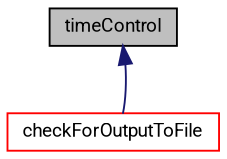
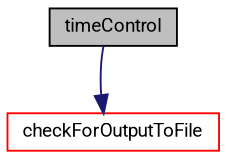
edge "checkForOutputToFile" -> "timeControl": reversed
